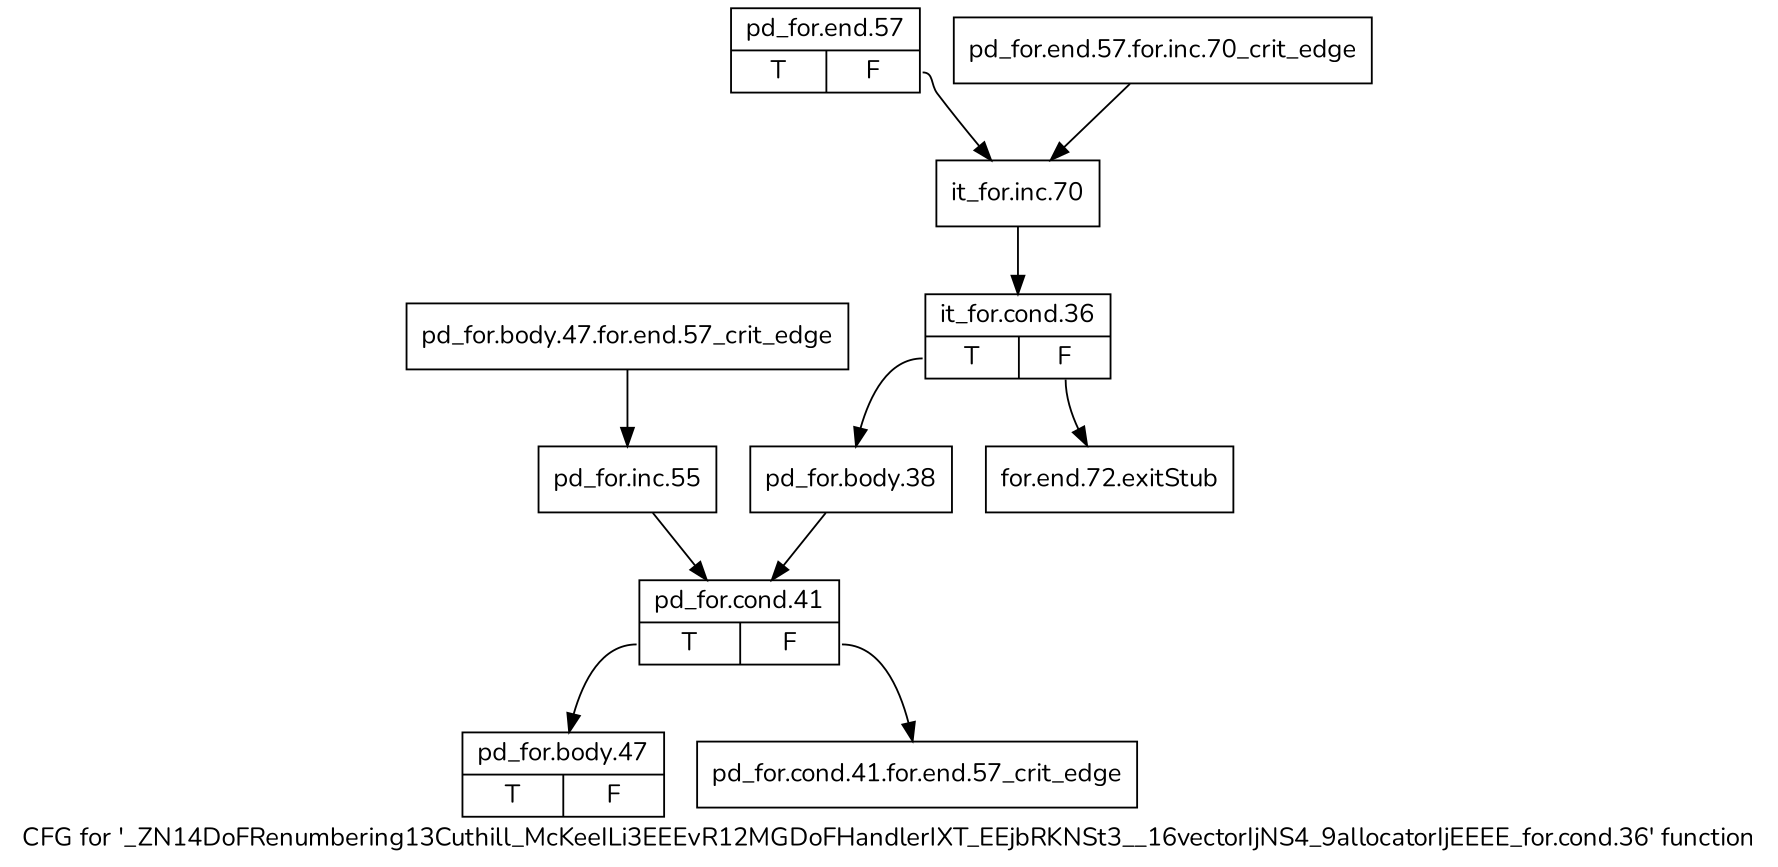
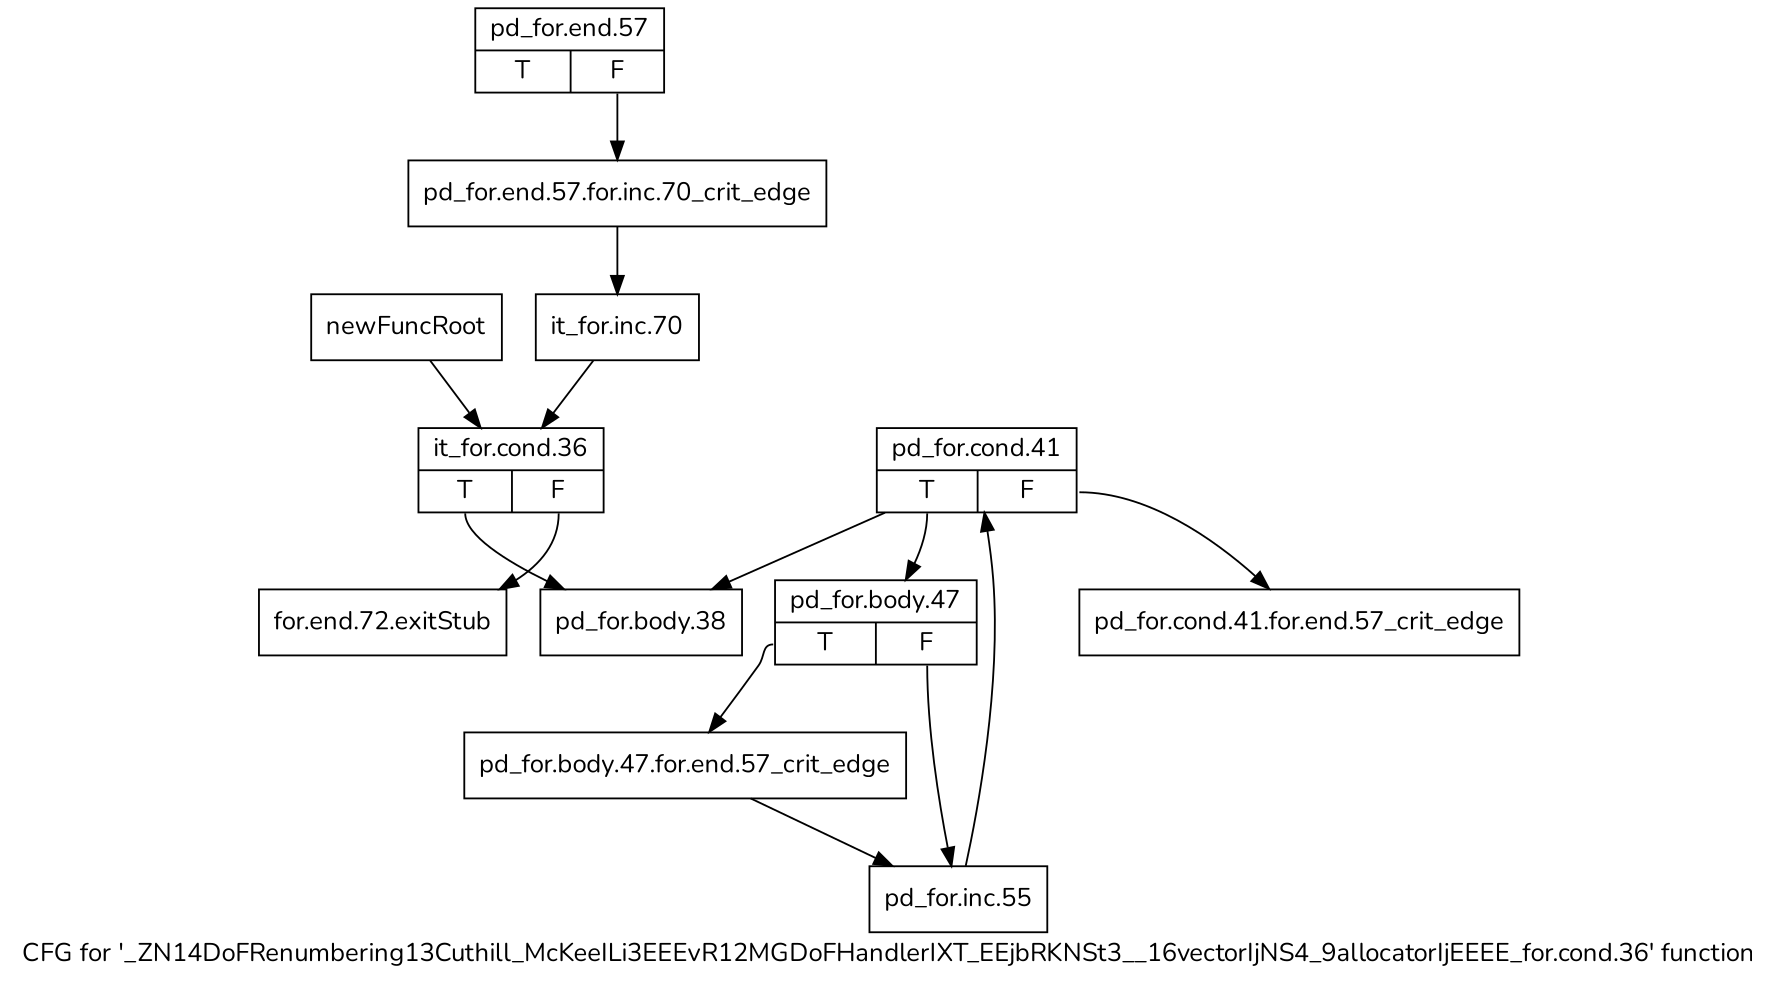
edge "pd_for.end.57" -> "it_for.inc.70": now "pd_for.end.57" -> "pd_for.end.57.for.inc.70_crit_edge"
node "newFuncRoot": added
edge "pd_for.body.38" -> "pd_for.cond.41": reversed
edge "pd_for.body.47" -> "pd_for.body.47.for.end.57_crit_edge": added
edge "pd_for.body.47" -> "pd_for.inc.55": added
